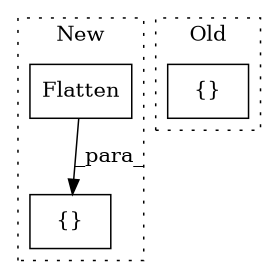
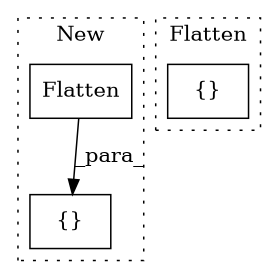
cluster "Old": label "Old" -> "Flatten"
